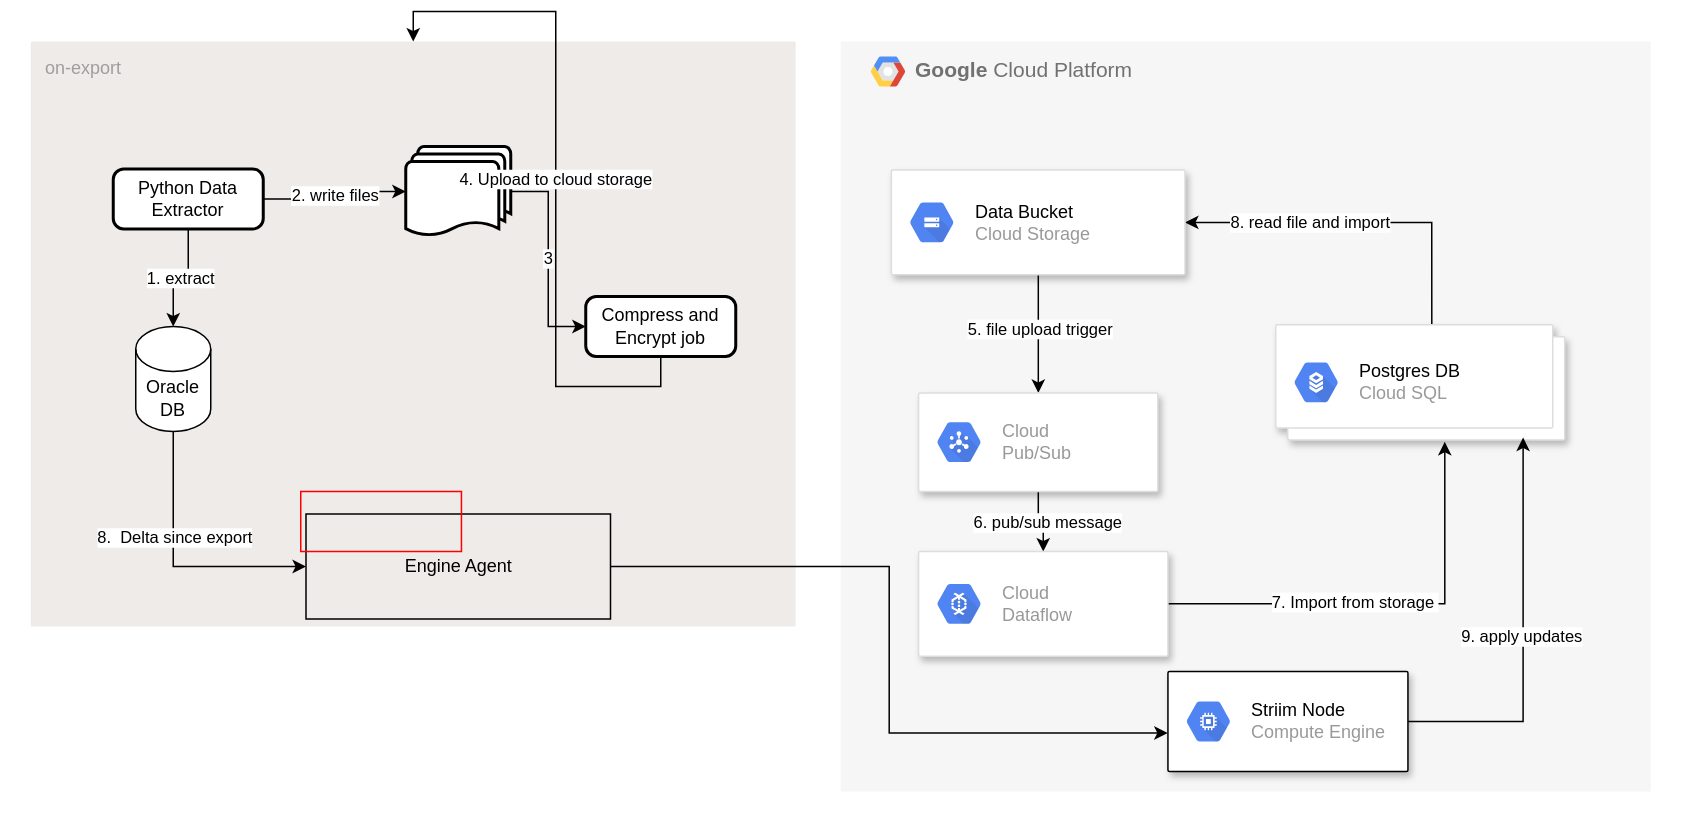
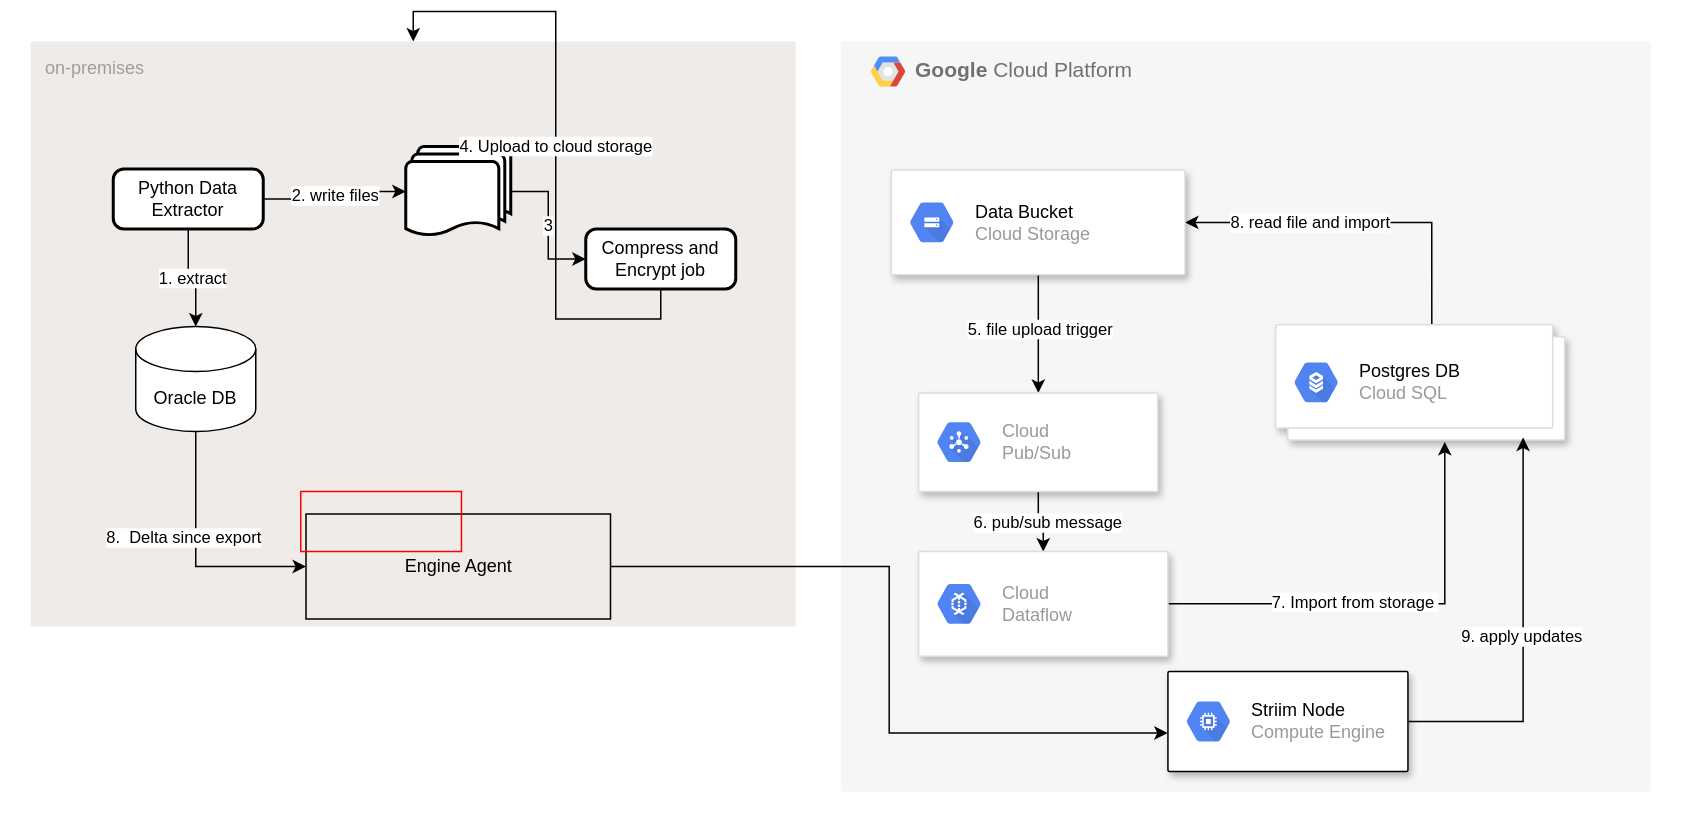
node "on-export": label "on-export" -> "on-premises"
node "Compress and Encrypt job": moved (661, 326) -> (661, 259)
node "Oracle DB": size 75x105 -> 120x105
